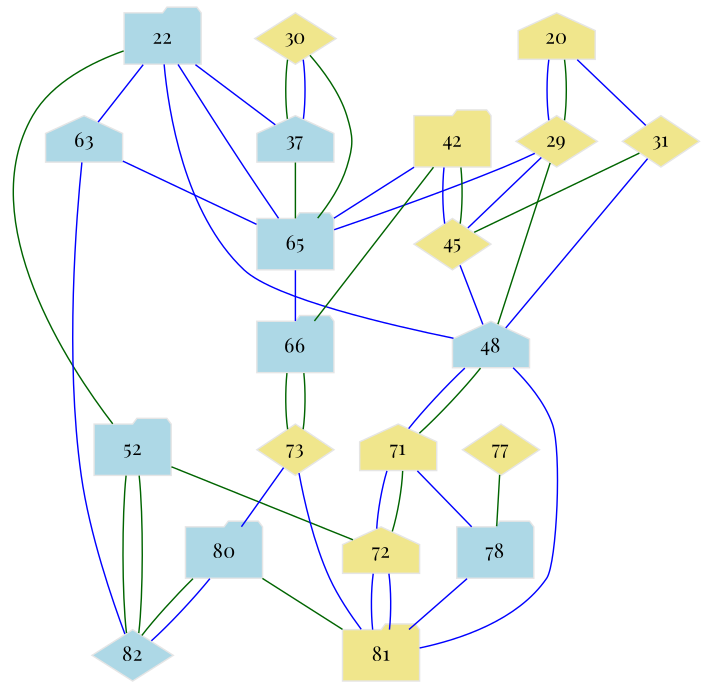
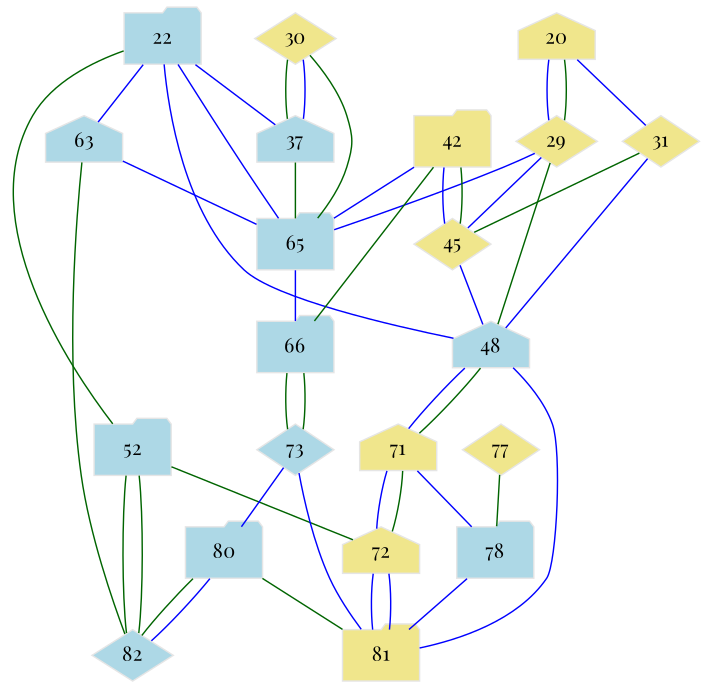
edge "63" -- "82": color blue -> darkgreen
node "73": fillcolor khaki -> lightblue
